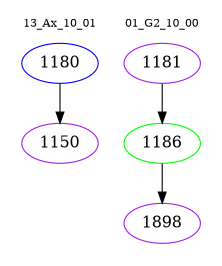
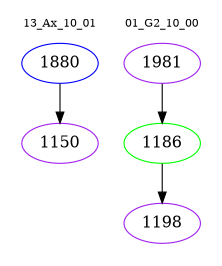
node "1180": label "1180" -> "1880"
node "1181": label "1181" -> "1981"
node "1898": label "1898" -> "1198"
